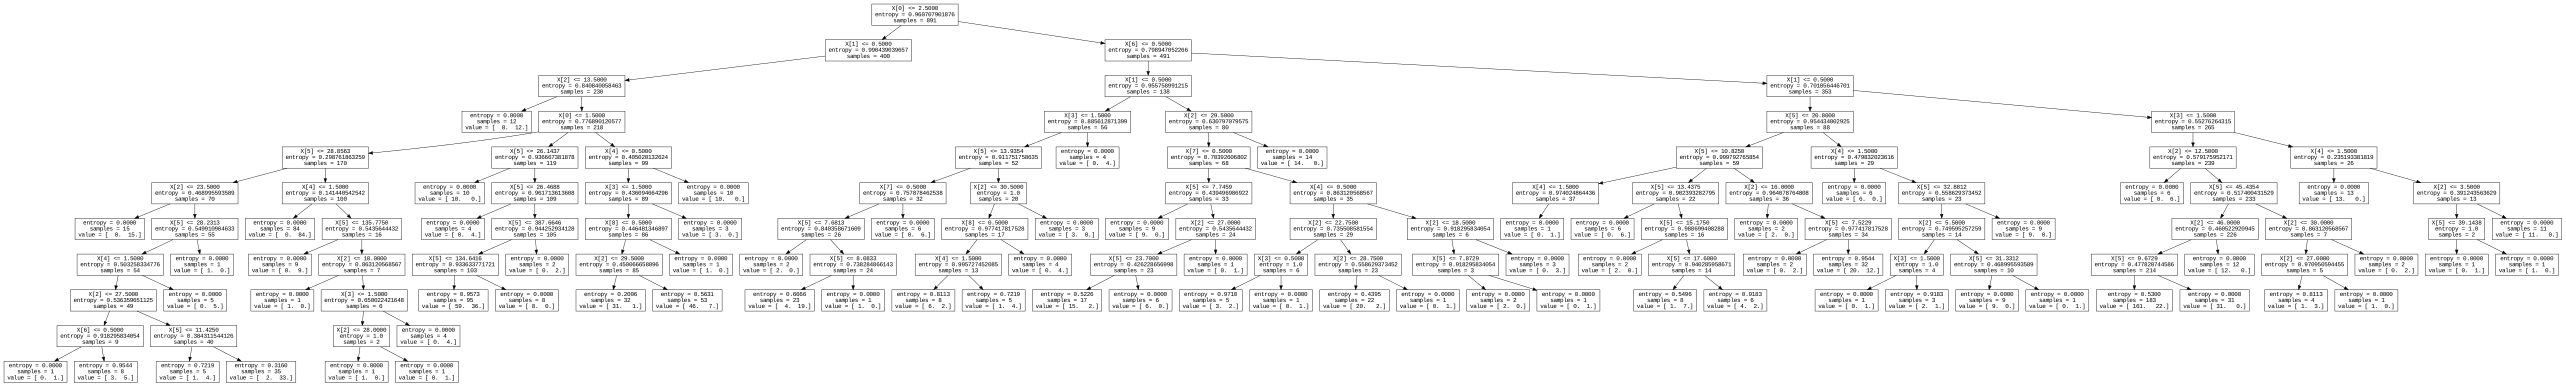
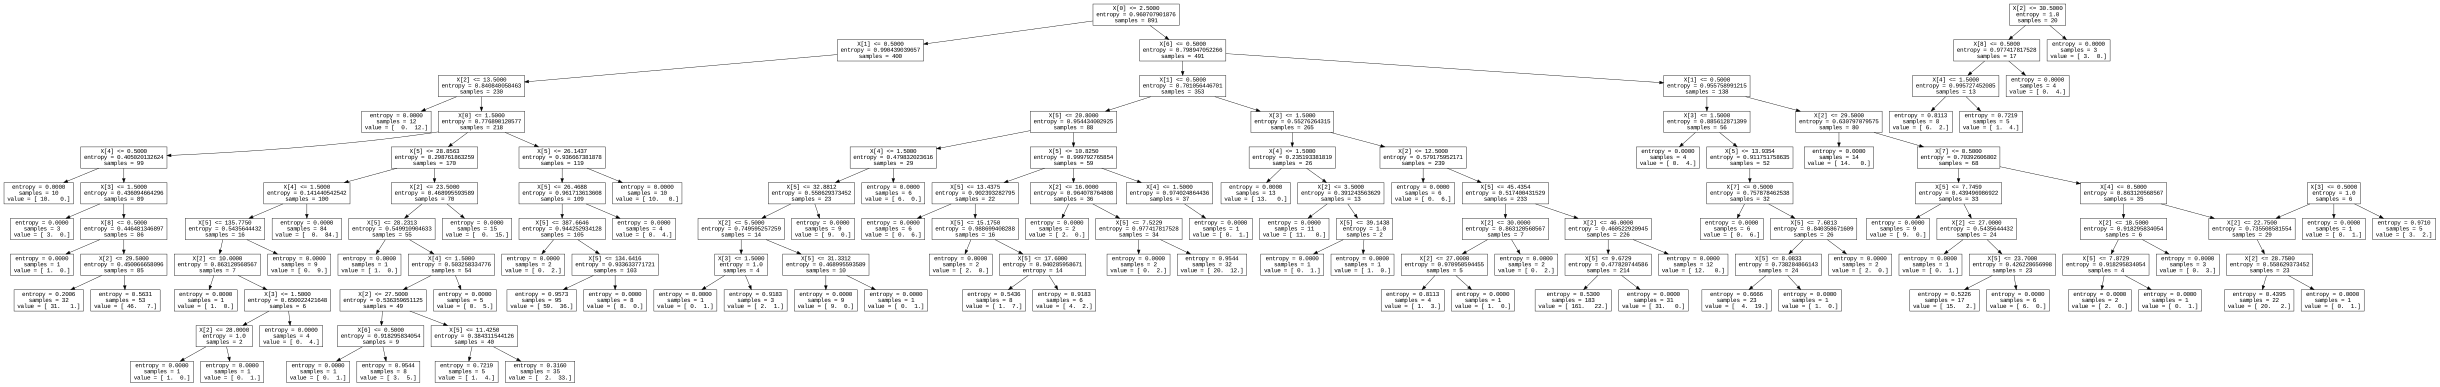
edge "X[5] <= 13.9354 entropy = 0.911751758635 samples = 52" -> "X[2] <= 30.5000 entropy = 1.0 samples = 20": removed
edge "X[2] <= 22.7500 entropy = 0.735508581554 samples = 29" -> "X[3] <= 0.5000 entropy = 1.0 samples = 6": reversed
node "X[5] <= 7.8729 entropy = 0.918295834054 samples = 3": label "X[5] <= 7.8729 entropy = 0.918295834054 samples = 3" -> "X[5] <= 7.8729 entropy = 0.918295834054 samples = 4"
node "X[5] <= 17.6000 entropy = 0.940285958671 samples = 14": label "X[5] <= 17.6000 entropy = 0.940285958671 samples = 14" -> "X[5] <= 17.6000 entropy = 0.940285958671 entropy = 14"
node "entropy = 0.5496 samples = 8 value = [ 1.  7.]": label "entropy = 0.5496 samples = 8 value = [ 1.  7.]" -> "entropy = 0.5436 samples = 8 value = [ 1.  7.]"
